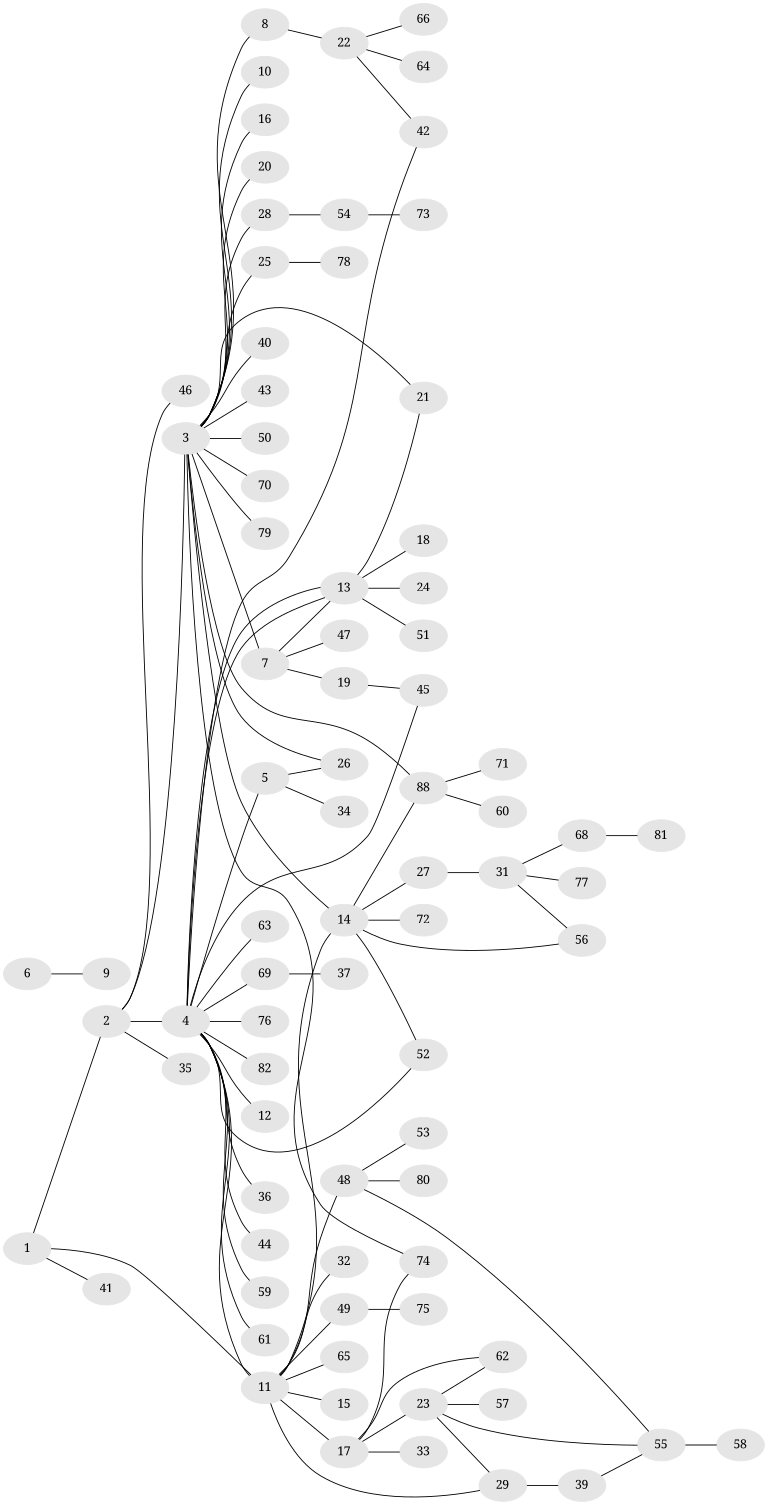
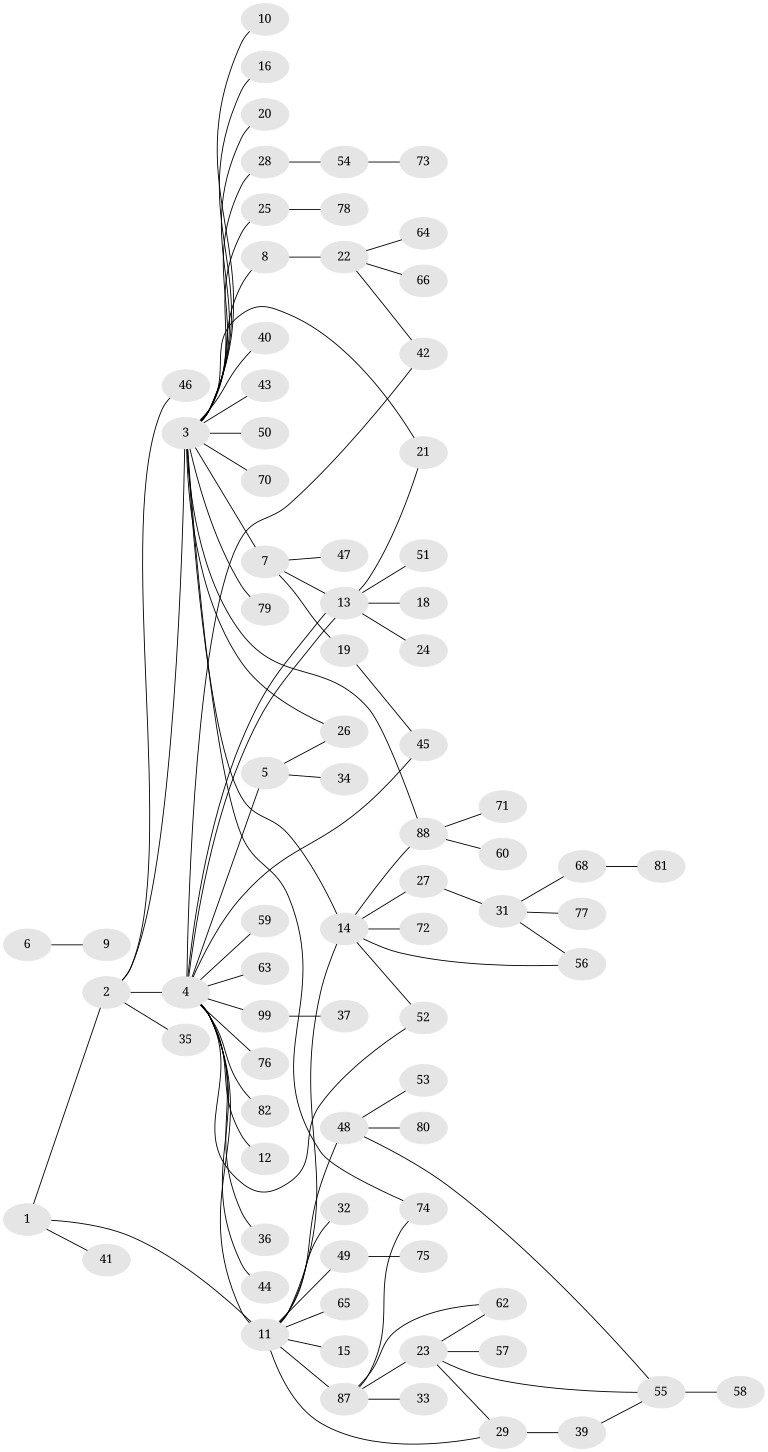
node "69": label "69" -> "99"
node "61": removed
node "17": label "17" -> "87"
